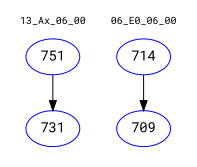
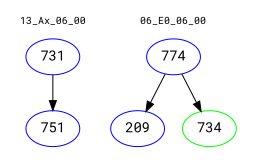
node "714": label "714" -> "774"
edge "751" -> "731": reversed
node "709": label "709" -> "209"
node "734": added
